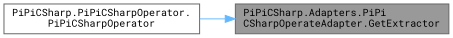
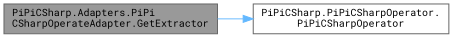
edge "PiPiCSharp.PiPiCSharpOperator. PiPiCSharpOperator" -> "PiPiCSharp.Adapters.PiPi CSharpOperateAdapter.GetExtractor": reversed
